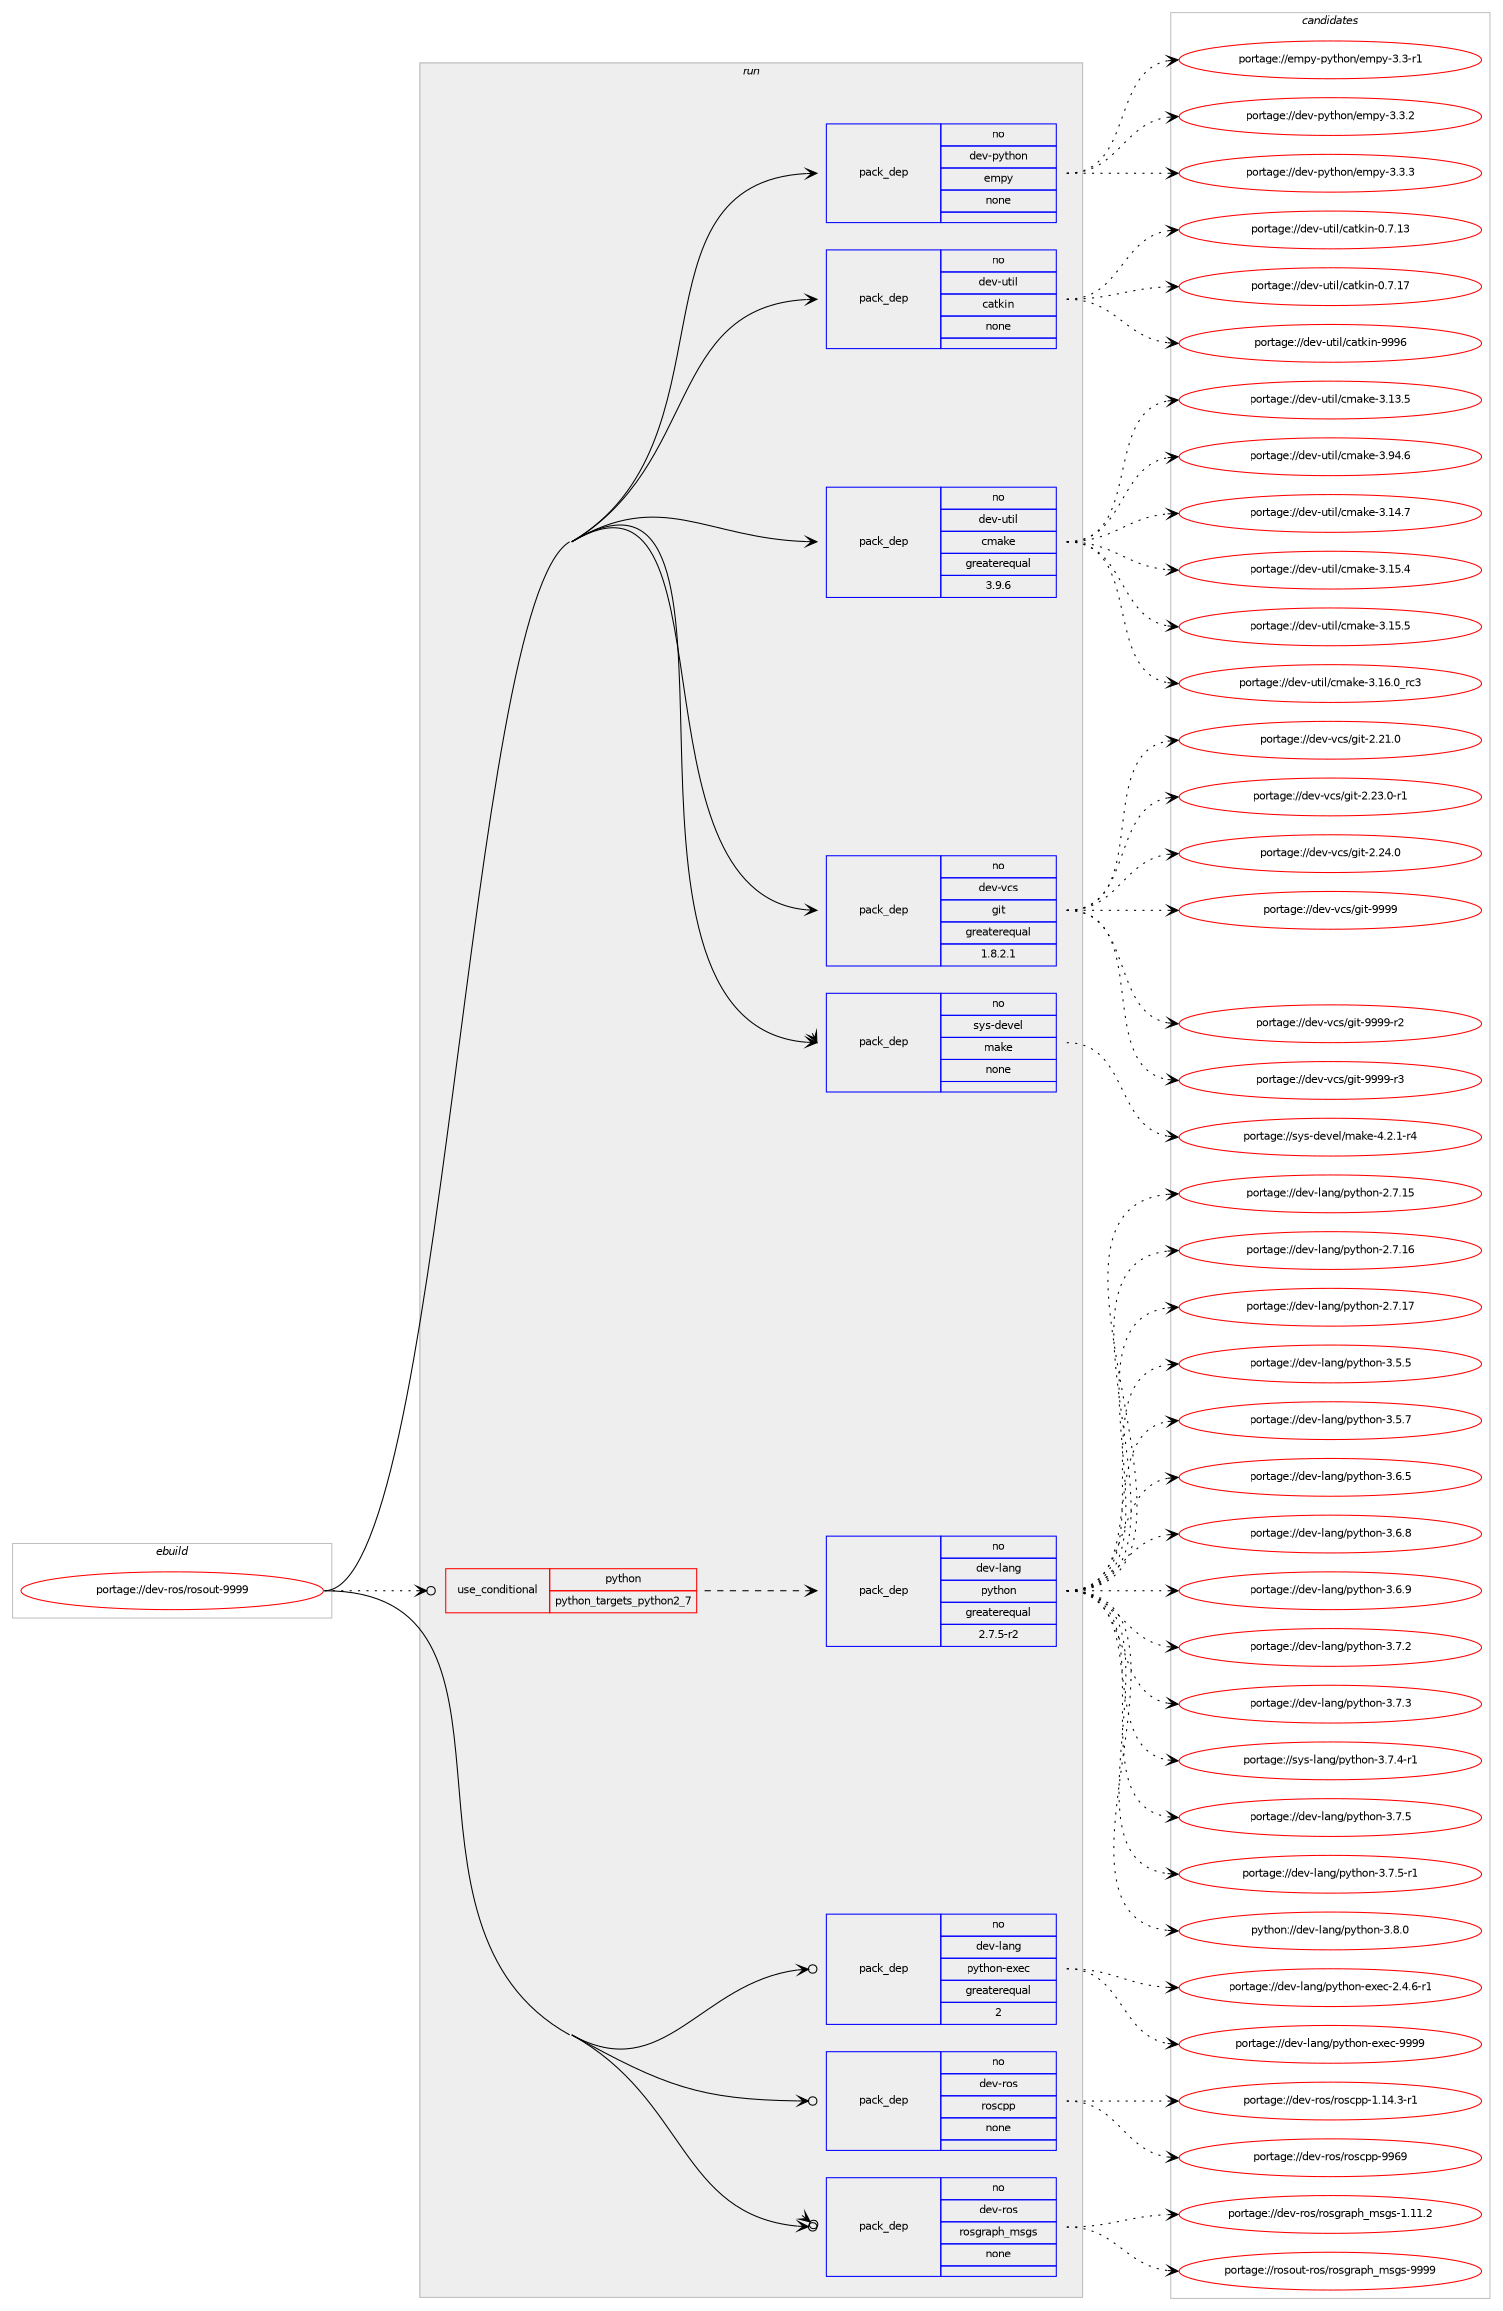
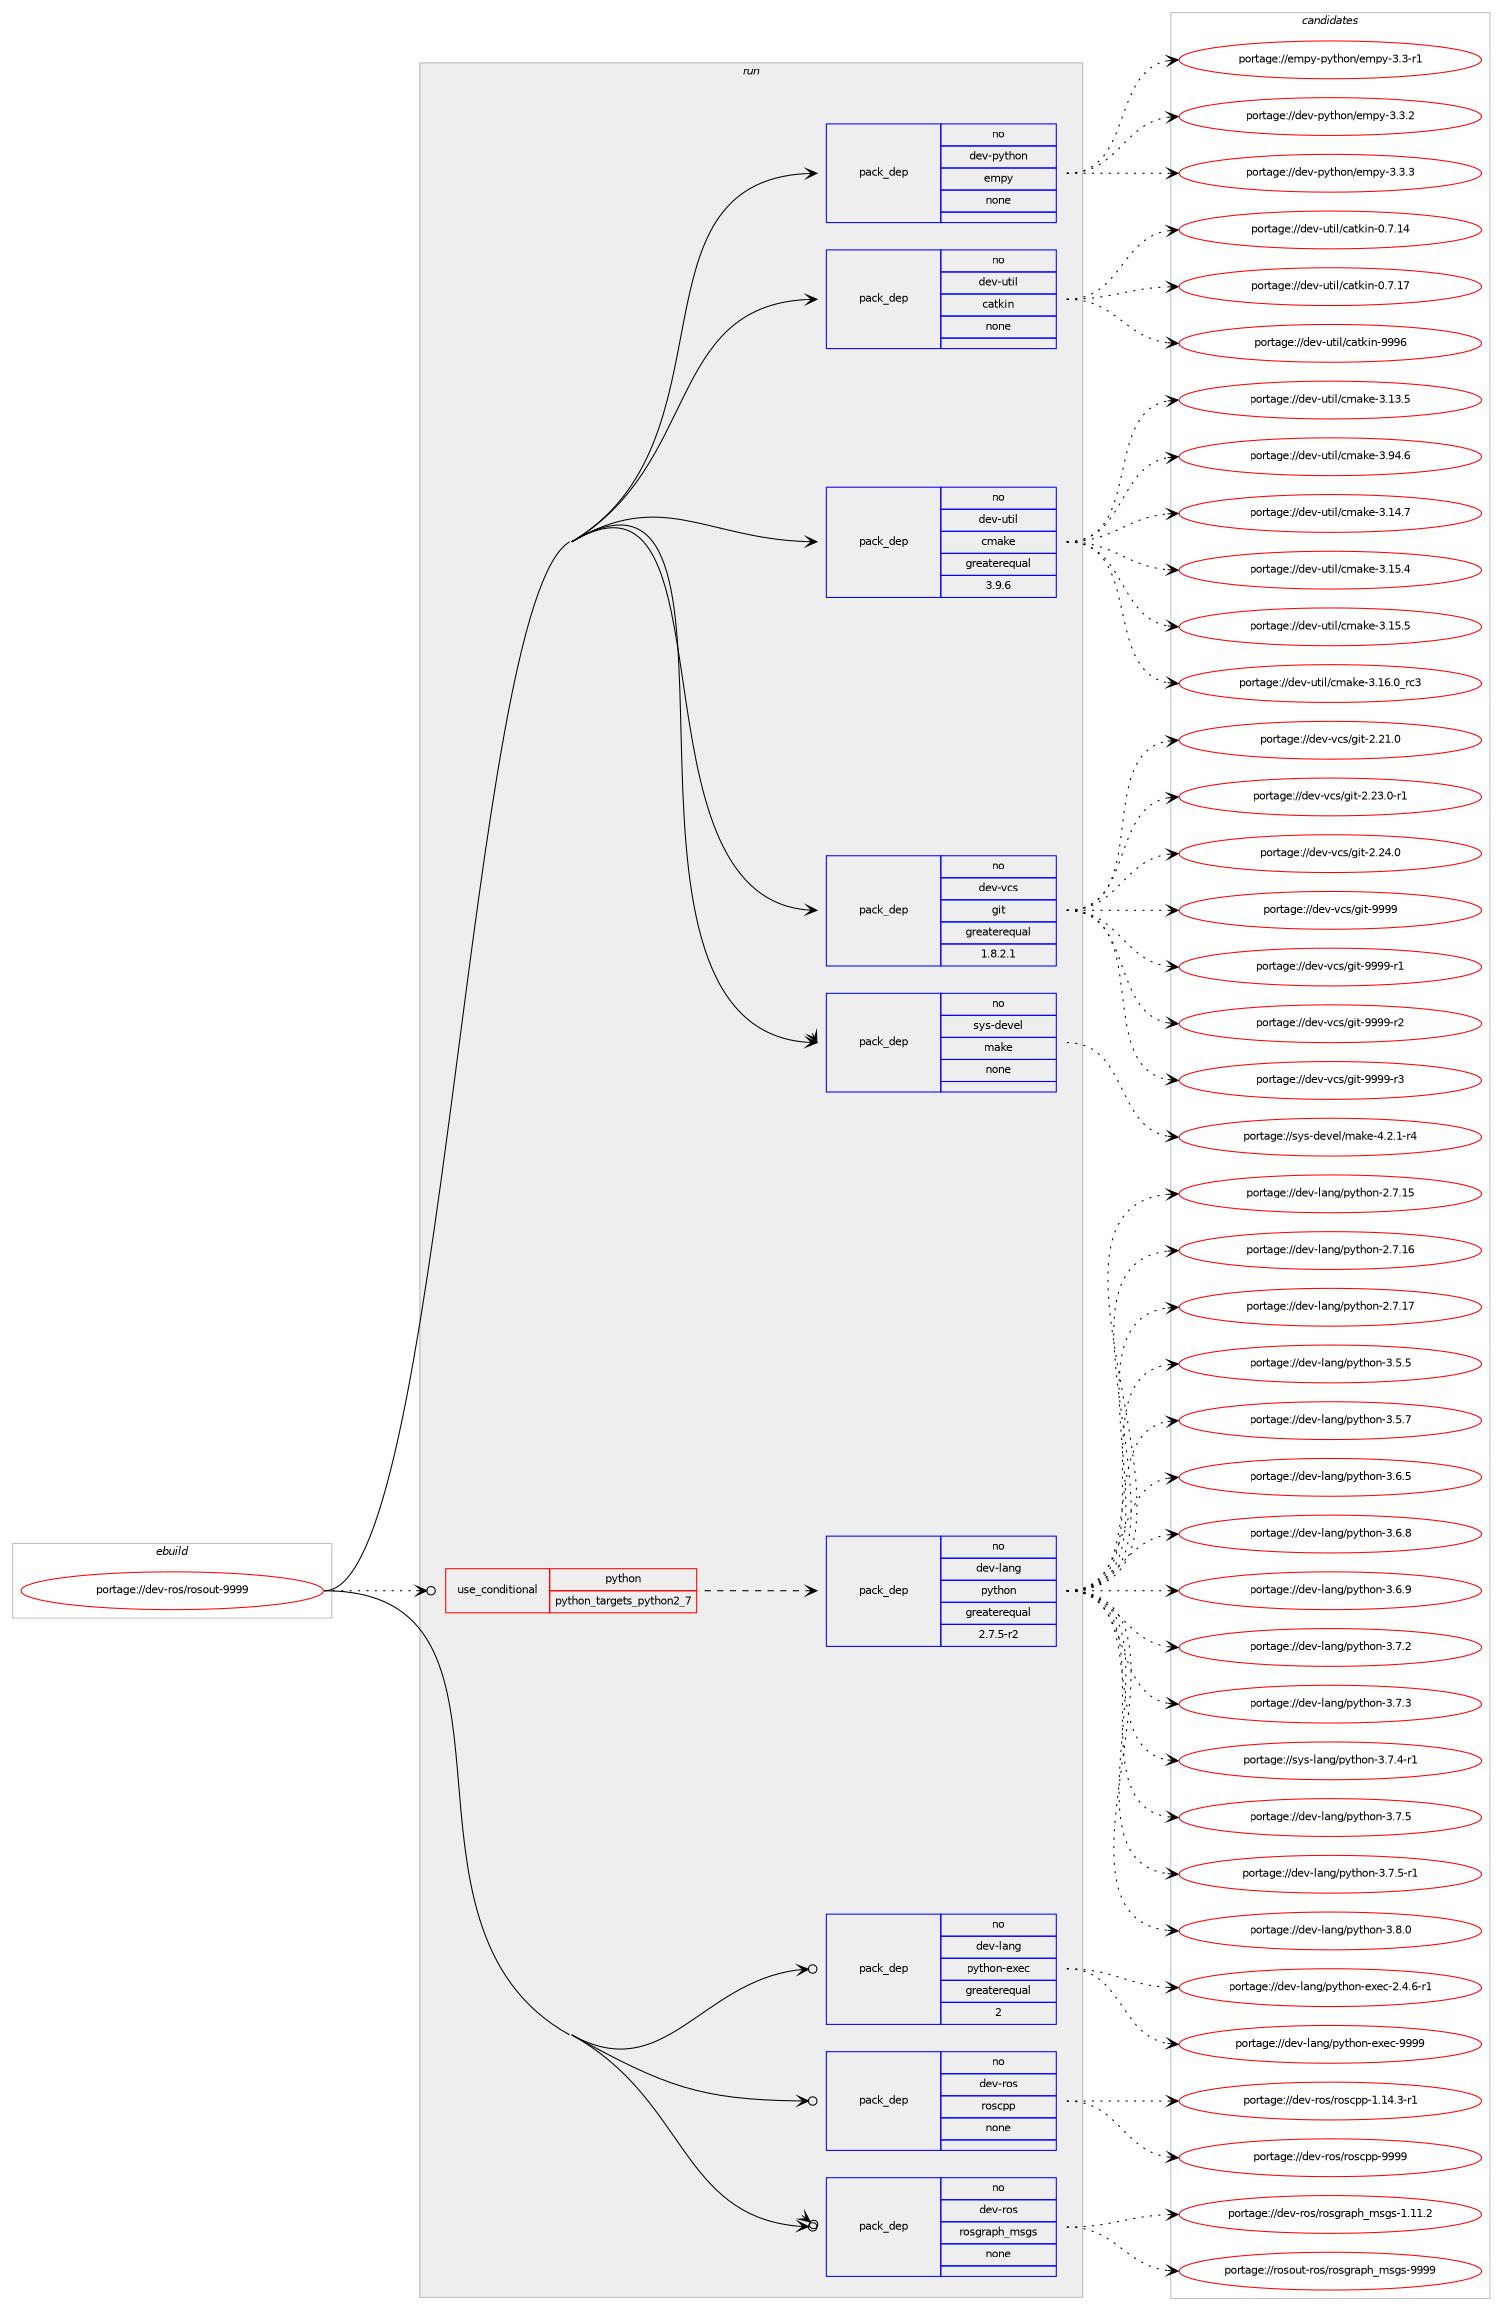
node "portage://dev-util/catkin-0.7.13": label "portage://dev-util/catkin-0.7.13" -> "portage://dev-util/catkin-0.7.14"
node "portage://dev-vcs/git-9999-r1": added
node "python://dev-lang/python-3.8.0": label "python://dev-lang/python-3.8.0" -> "portage://dev-lang/python-3.8.0"
node "portage://dev-ros/roscpp-9969": label "portage://dev-ros/roscpp-9969" -> "portage://dev-ros/roscpp-9999"
